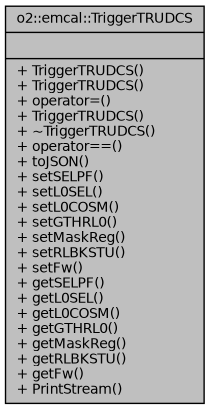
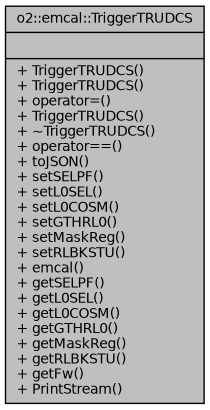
node "o2::emcal::TriggerTRUDCS": text "+ setFw()" -> "+ emcal()"
